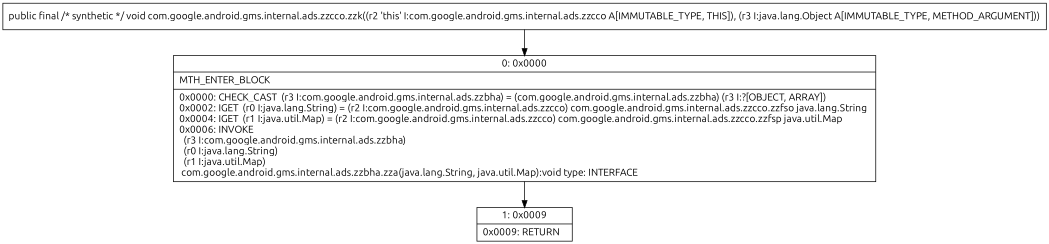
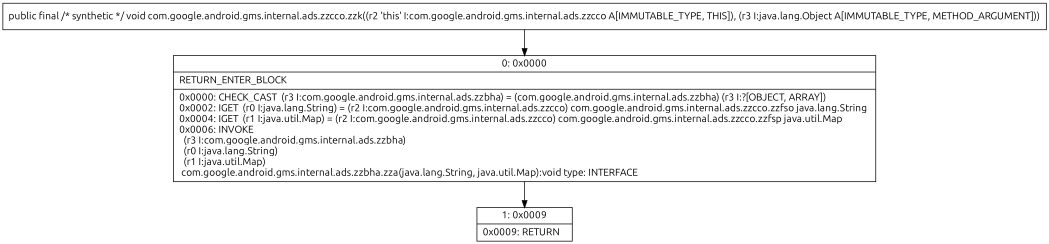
node "0: 0x0000": text "MTH_ENTER_BLOCK" -> "RETURN_ENTER_BLOCK"
